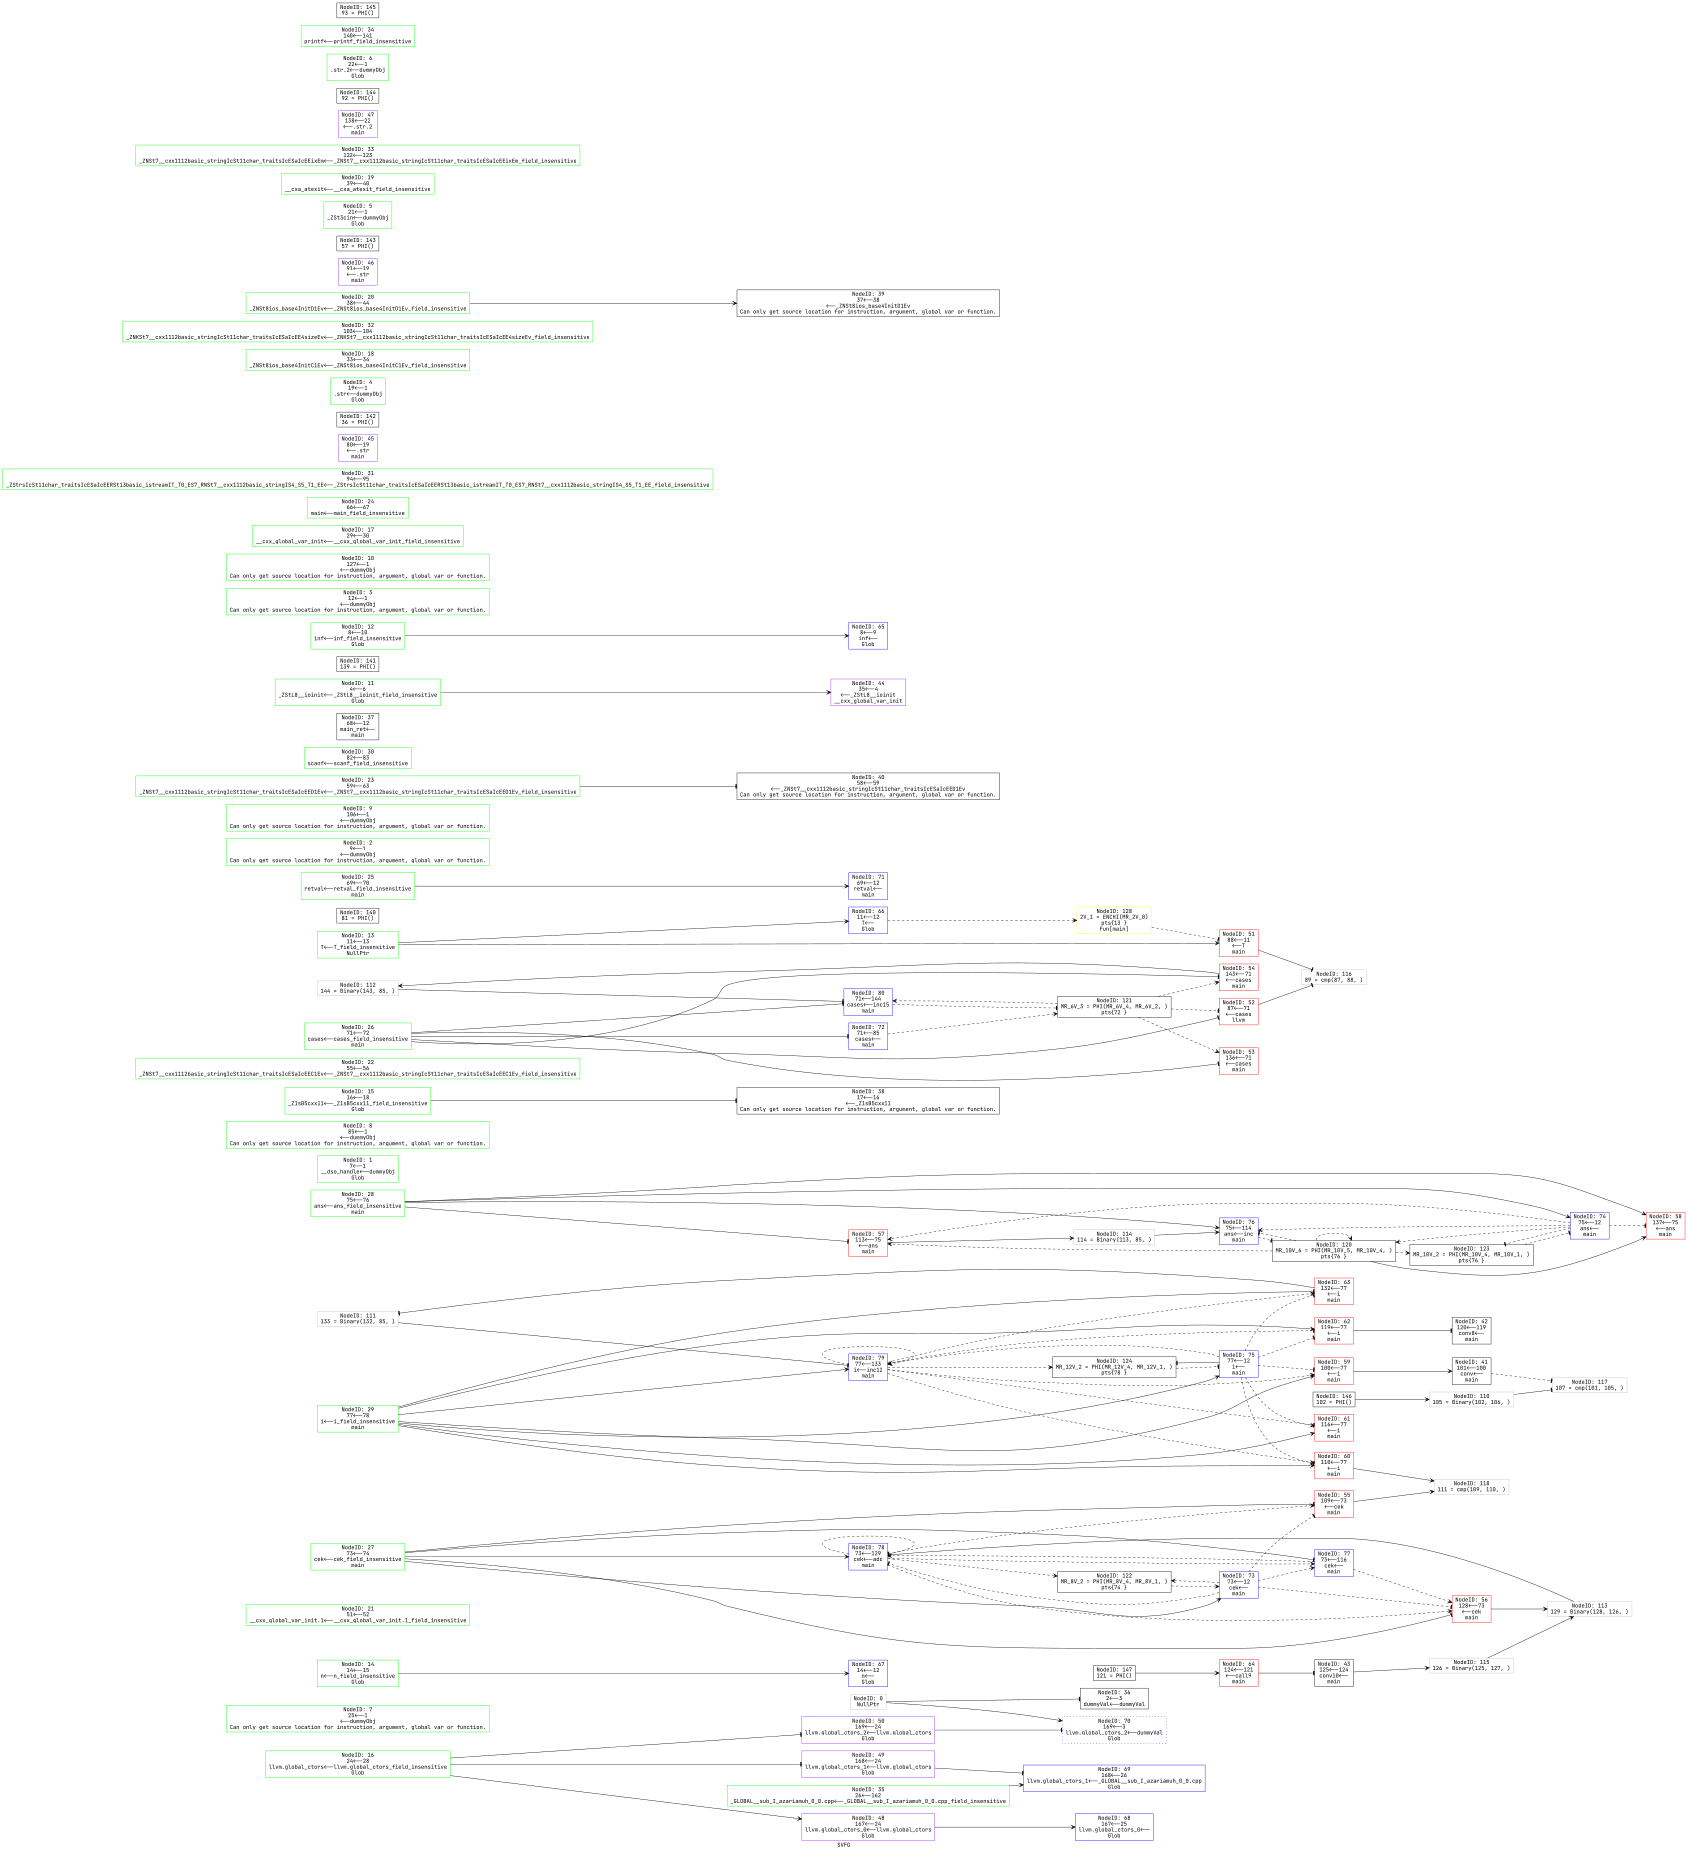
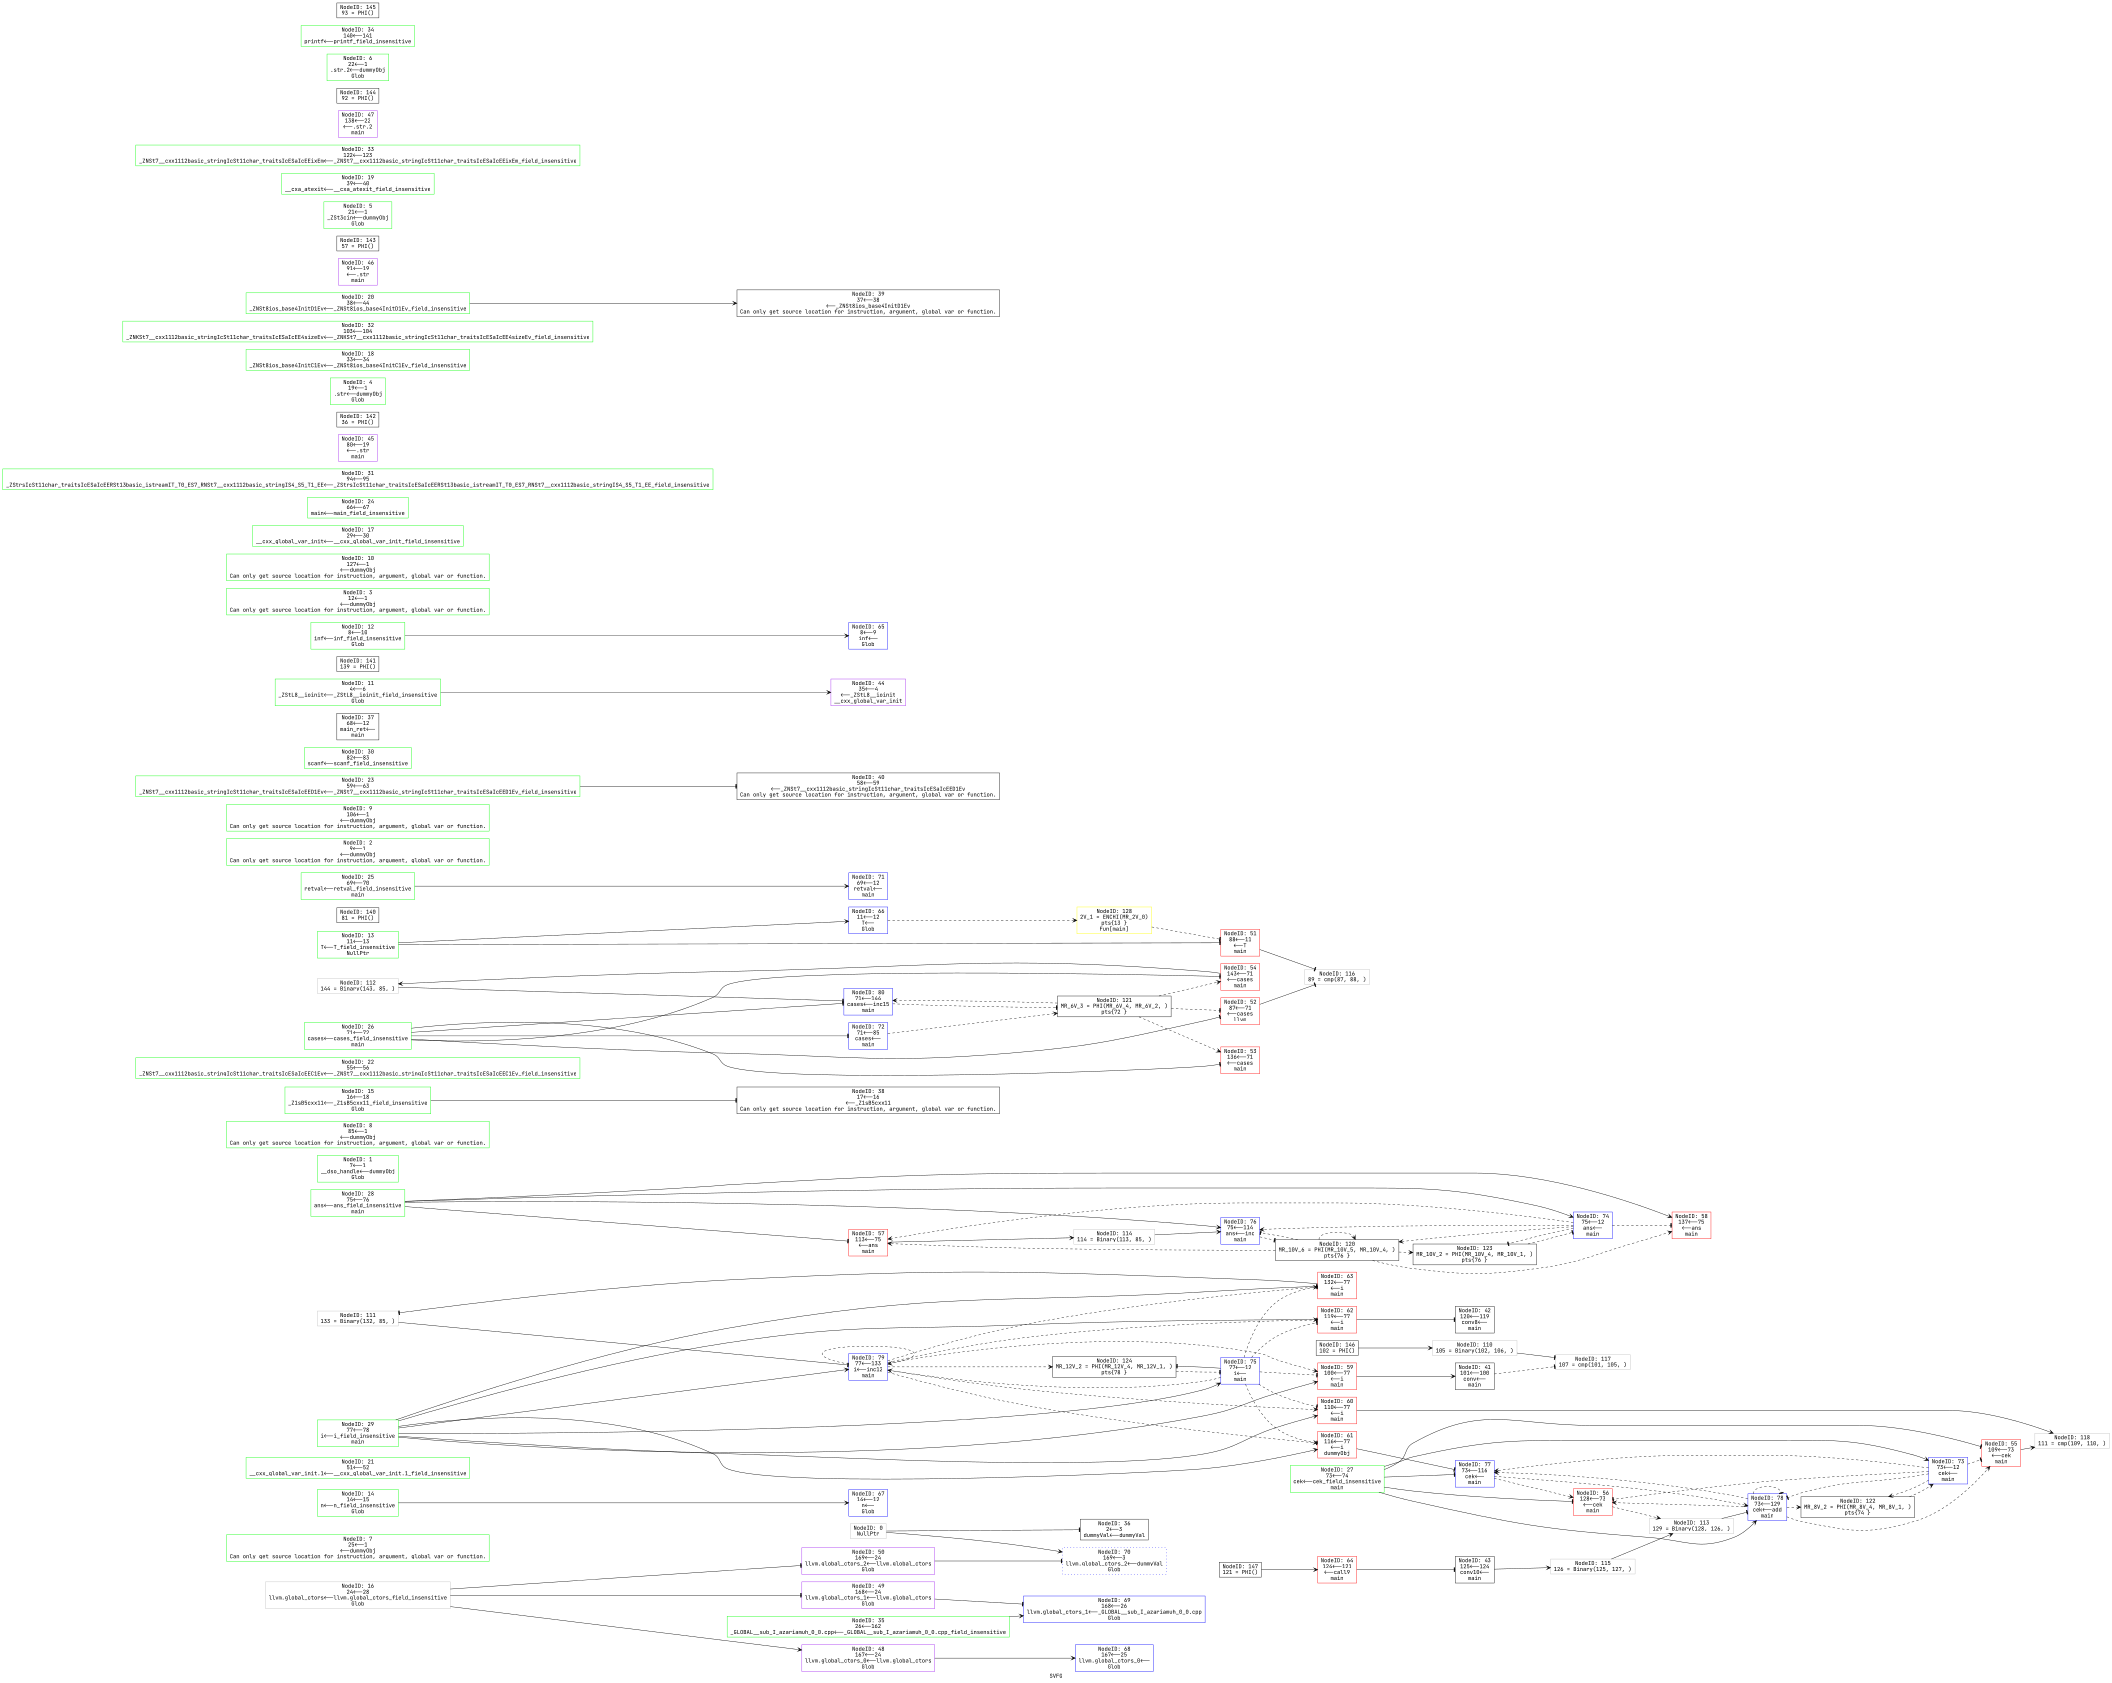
edge "NodeID: 13" -> "NodeID: 51": arrowhead vee -> tee
edge "NodeID: 120" -> "NodeID: 58": style solid -> dashed
node "NodeID: 61": text "main" -> "dummyObj"
edge "NodeID: 61" -> "NodeID: 77": added
edge "NodeID: 56" -> "NodeID: 113": style solid -> dashed
node "NodeID: 16": color green -> grey
